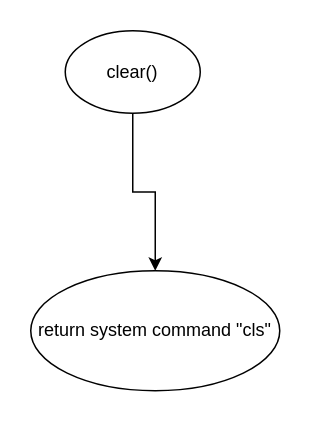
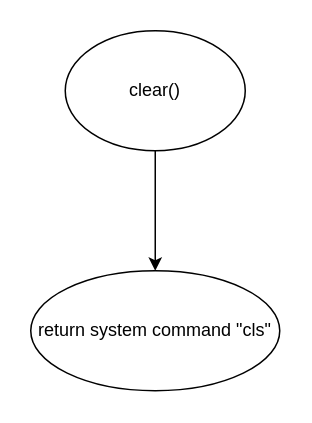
node "clear()": size 135x83 -> 180x120
